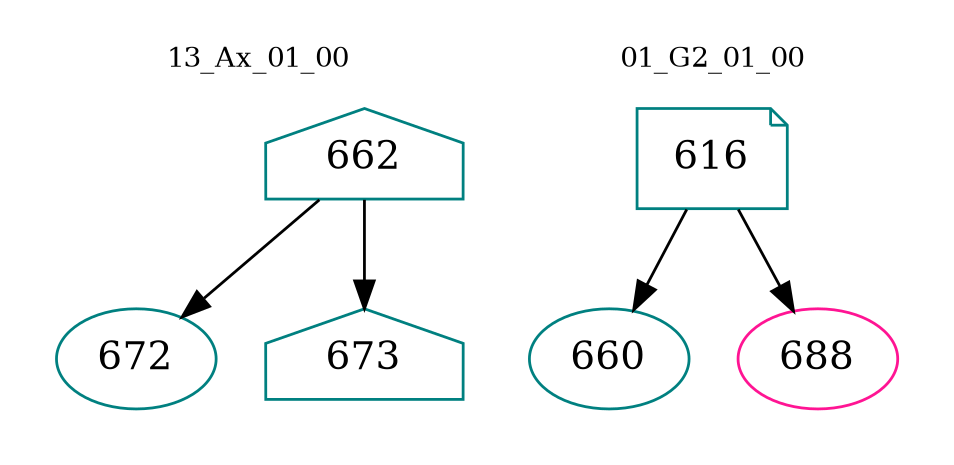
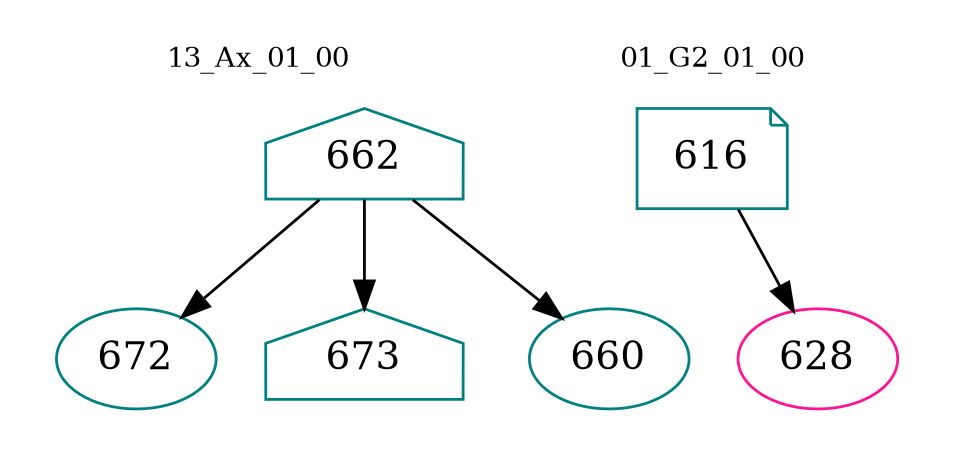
edge "616" -> "660": now "662" -> "660"
node "688": label "688" -> "628"
